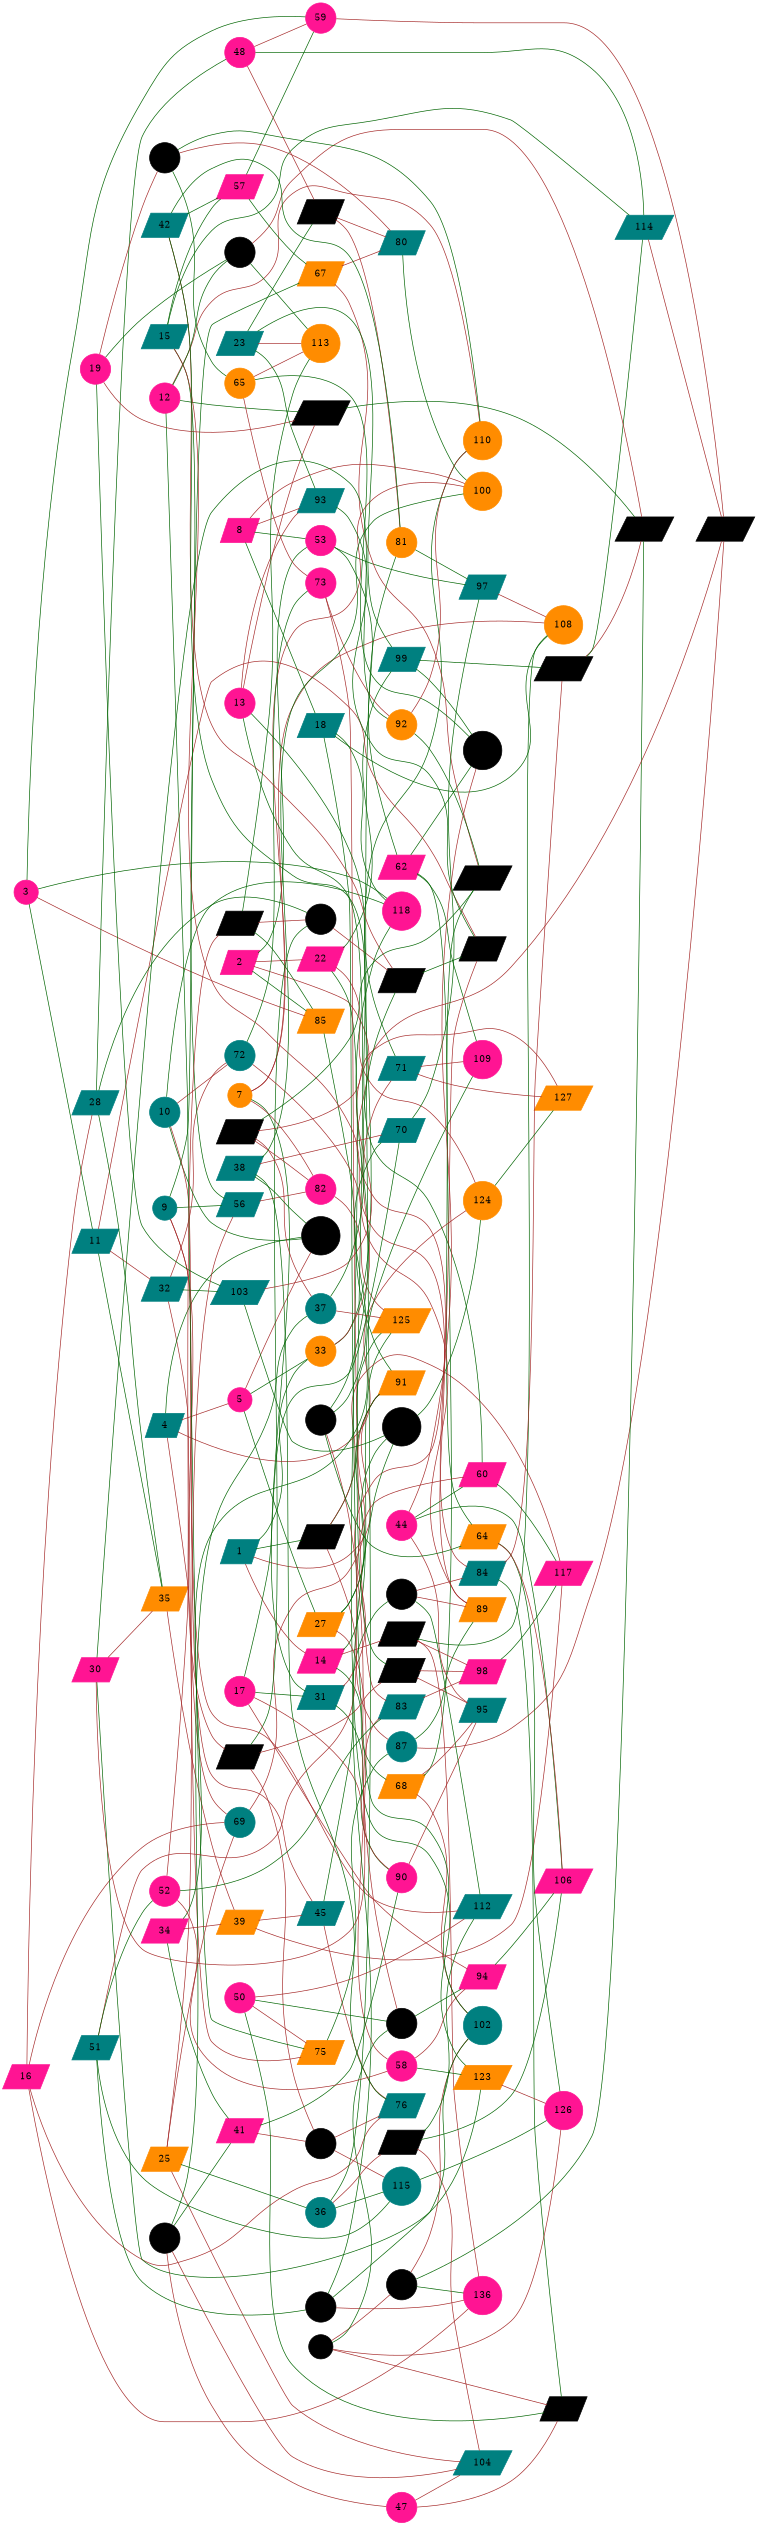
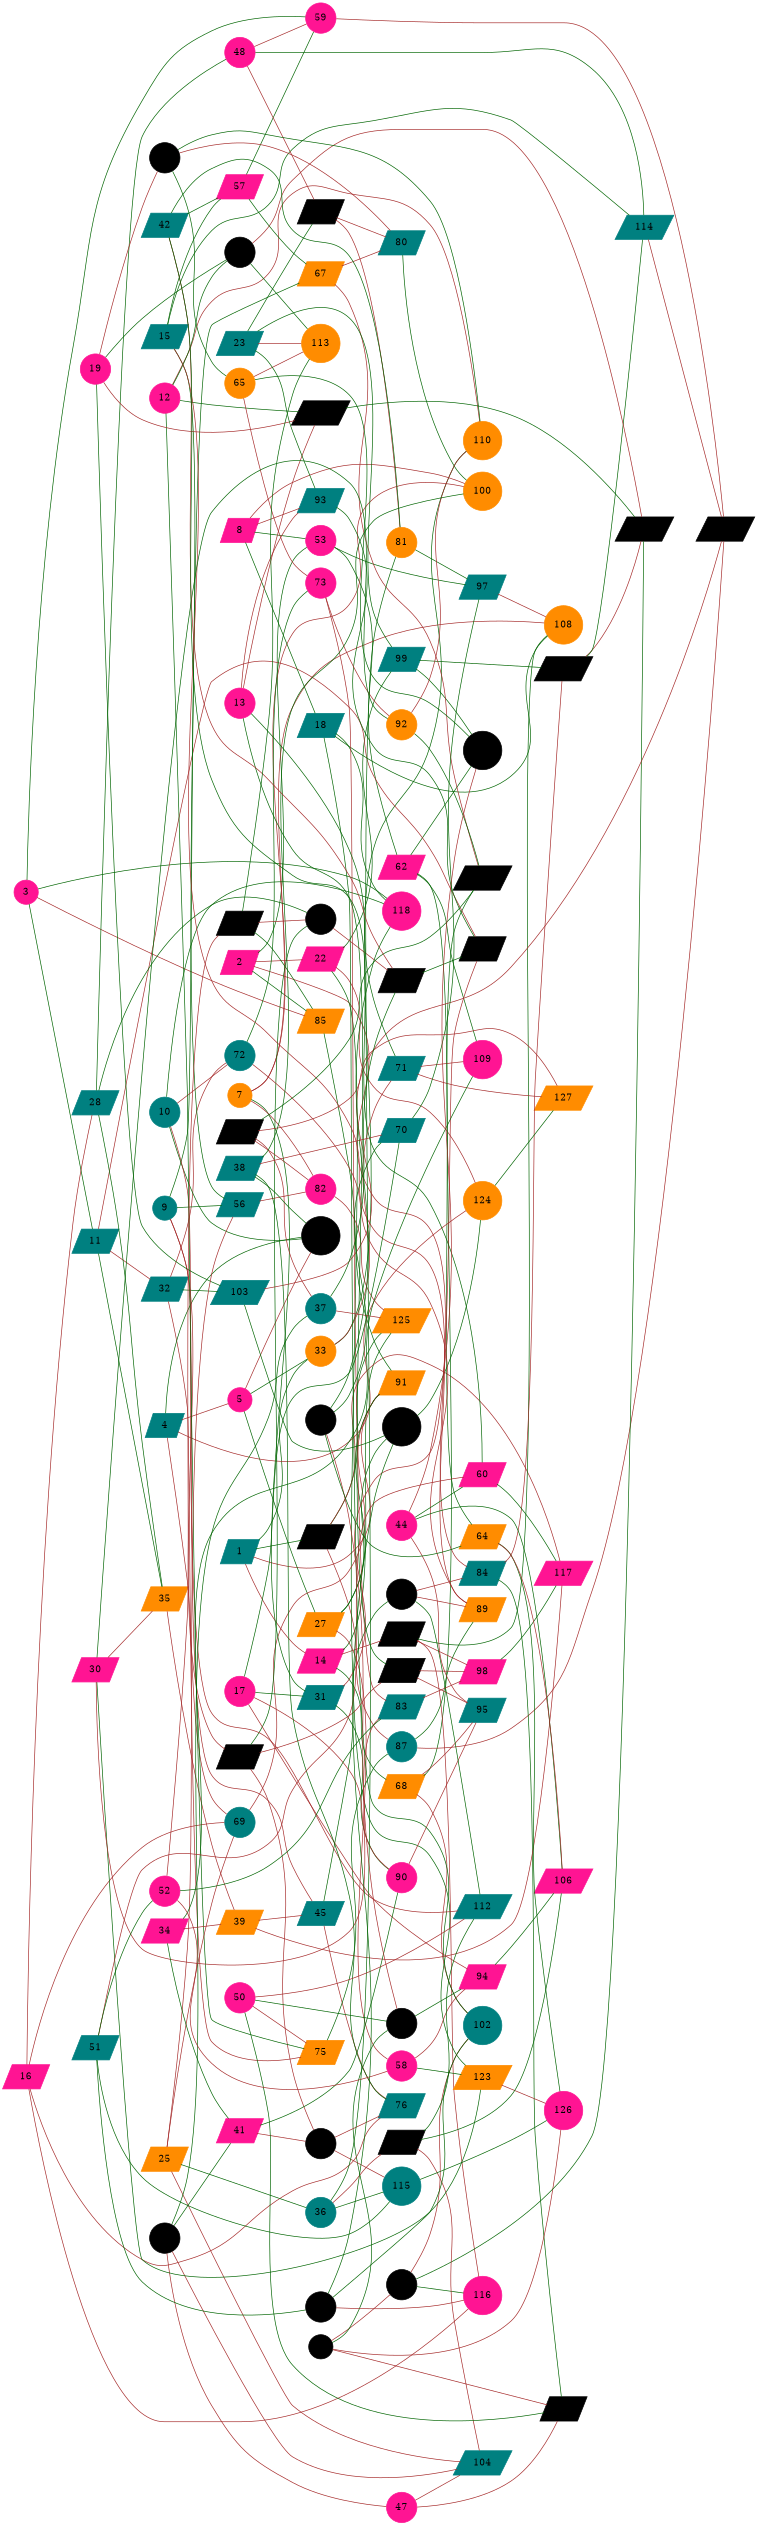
node "136": label "136" -> "116"
